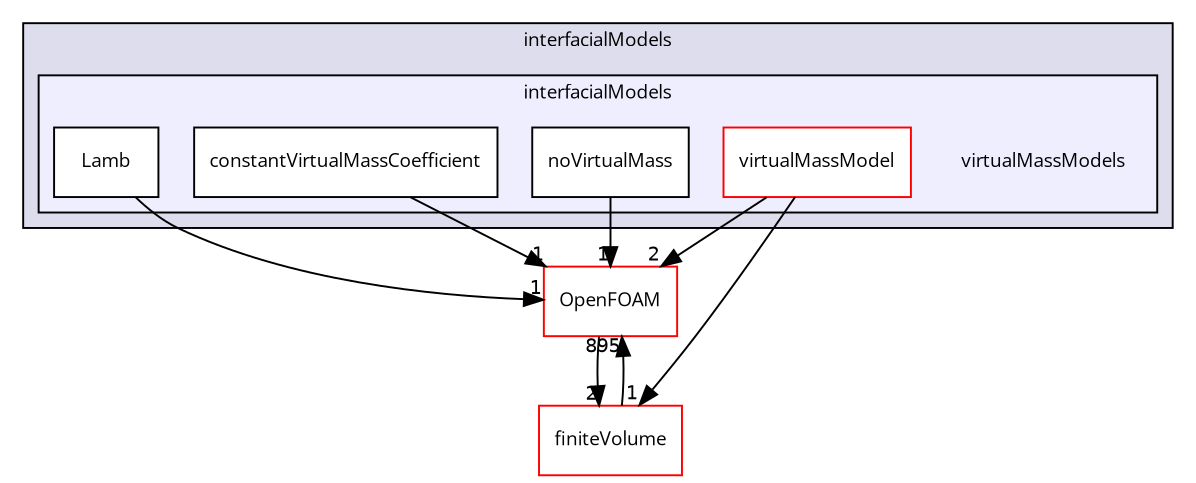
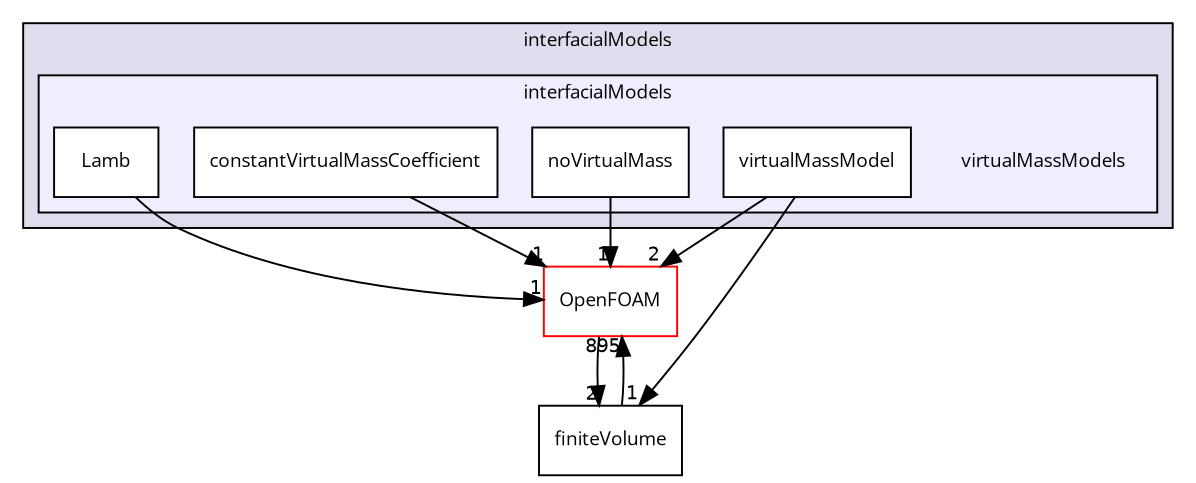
node "virtualMassModel": color red -> black
node "finiteVolume": color red -> black
